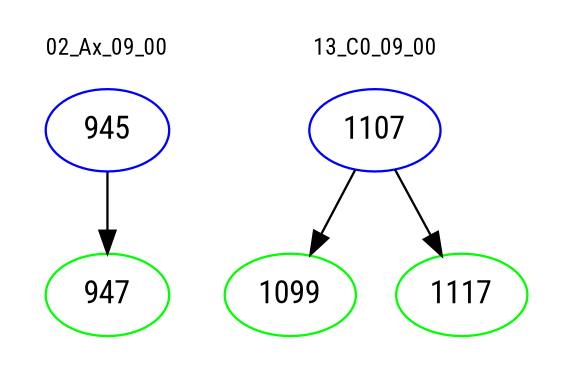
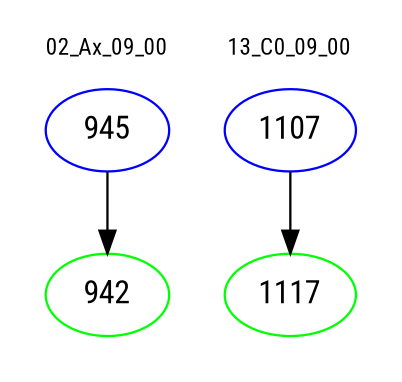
node "947": label "947" -> "942"
node "1099": removed
